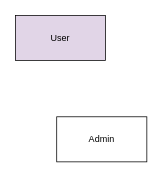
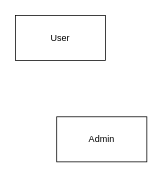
node "User": fillcolor #e1d5e7 -> #ffffff
